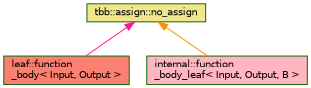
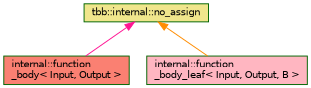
node "tbb::assign::no_assign": label "tbb::assign::no_assign" -> "tbb::internal::no_assign"
node "leaf::function _body< Input, Output >": label "leaf::function _body< Input, Output >" -> "internal::function _body< Input, Output >"
